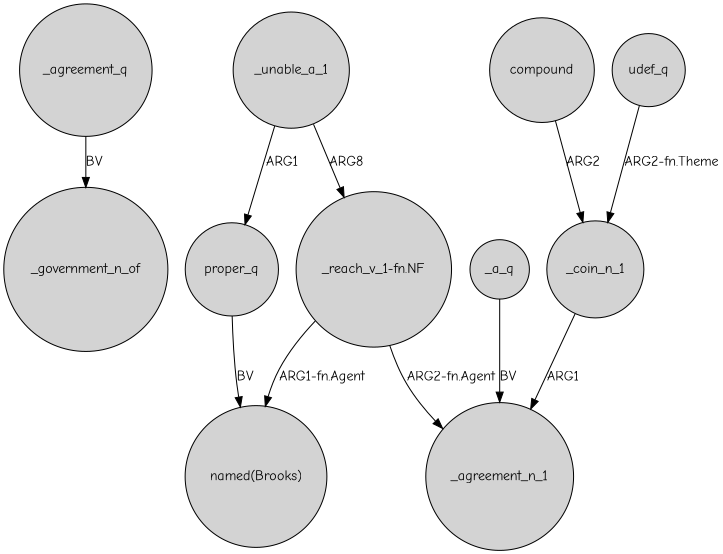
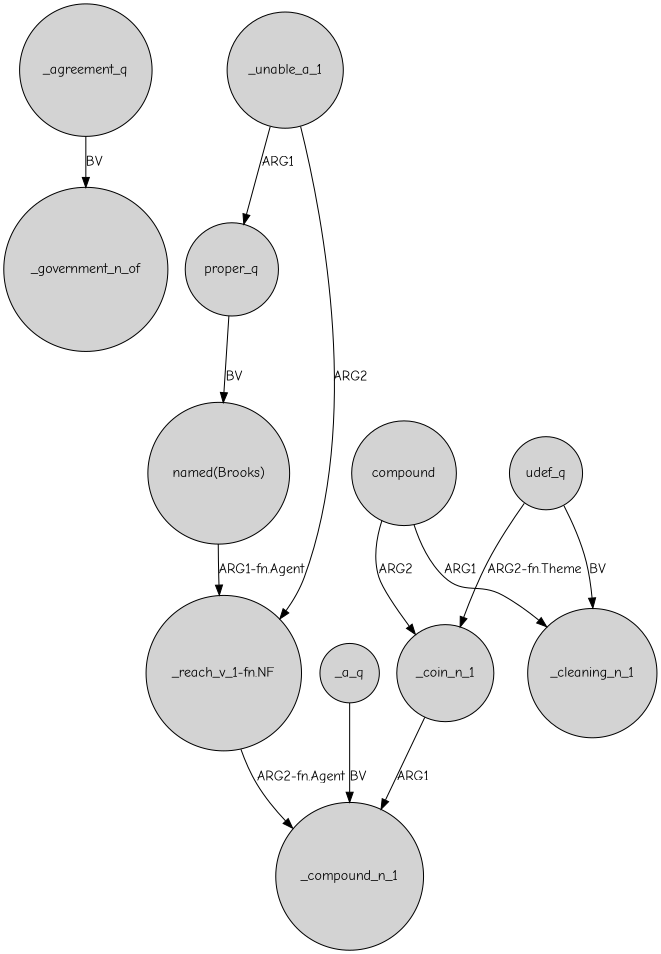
edge "_unable_a_1" -> "_reach_v_1-fn.NF": label "ARG8" -> "ARG2"
edge "_reach_v_1-fn.NF" -> "named(Brooks)": reversed
node "_agreement_n_1": label "_agreement_n_1" -> "_compound_n_1"
node "_cleaning_n_1": added
